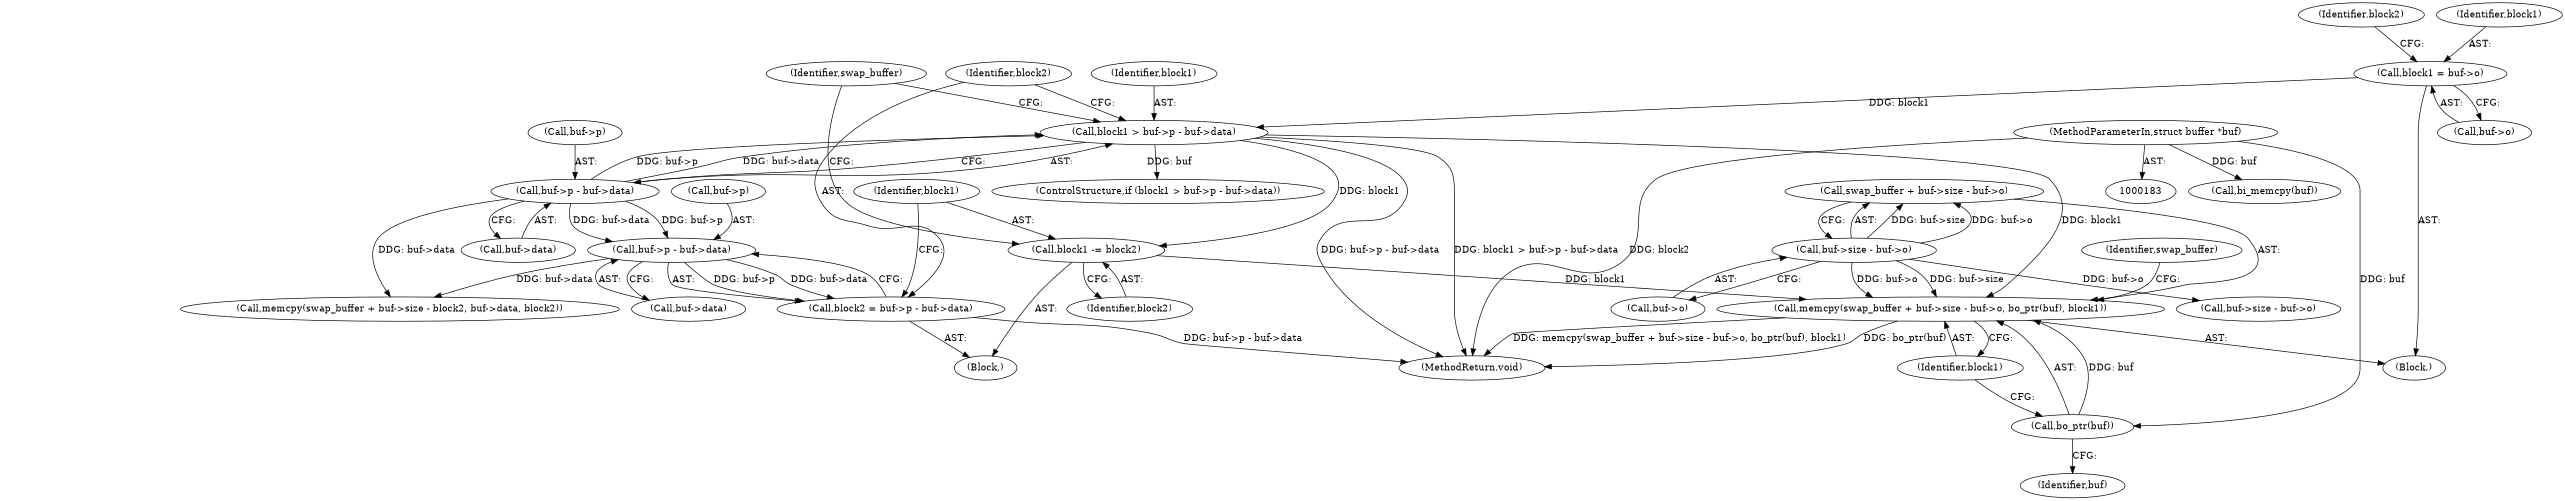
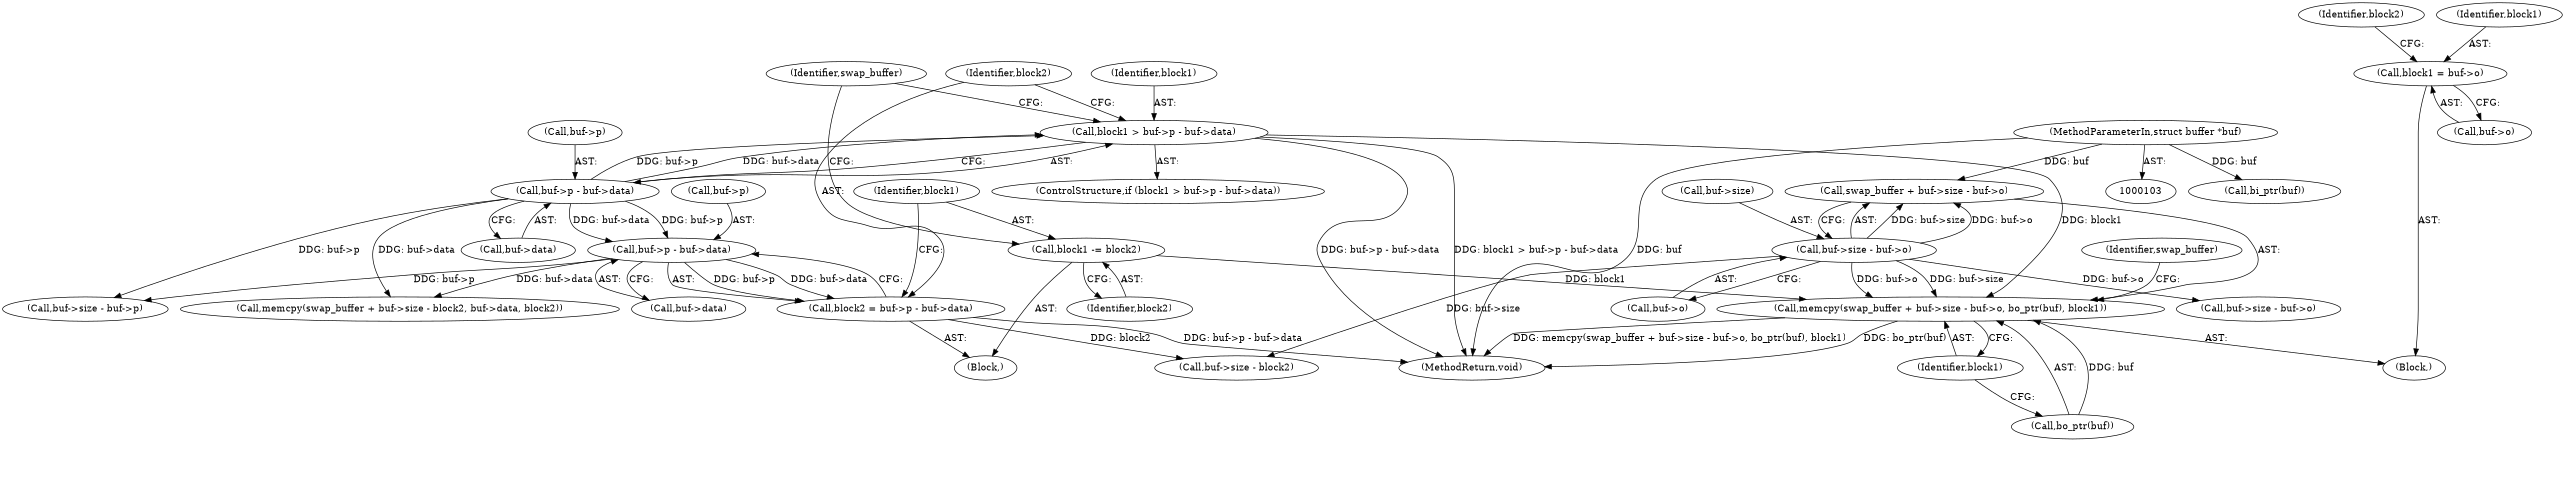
edge "(Call,block1 = buf->o)" -> "(Call,block1 > buf->p - buf->data)": removed, label "DDG: block1"
edge "(Call,block1 > buf->p - buf->data)" -> "(ControlStructure,if (block1 > buf->p - buf->data))": label "DDG: buf" -> "AST: "
node "(Call,buf->size)": added
node "1000183": label "1000183" -> "1000103"
node "(Call,bi_memcpy(buf))": label "(Call,bi_memcpy(buf))" -> "(Call,bi_ptr(buf))"
edge "(Call,block1 > buf->p - buf->data)" -> "(Call,block1 -= block2)": removed, label "DDG: block1"
edge "(MethodParameterIn,struct buffer *buf)" -> "(MethodReturn,void)": label "DDG: block2" -> "DDG: buf"
node "(Call,buf->size - buf->p)": added
edge "(MethodParameterIn,struct buffer *buf)" -> "(Call,bo_ptr(buf))": now "(MethodParameterIn,struct buffer *buf)" -> "(Call,swap_buffer + buf->size - buf->o)"
node "(Call,buf->size - block2)": added
node "(Identifier,buf)": removed
